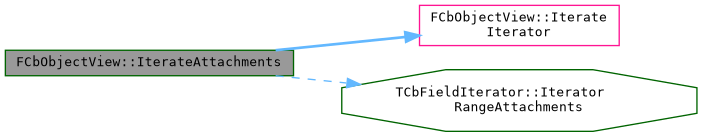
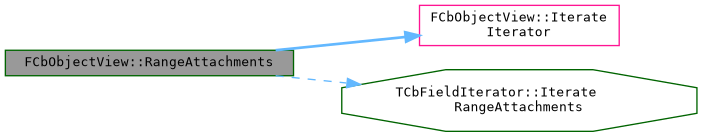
node "FCbObjectView::IterateAttachments": label "FCbObjectView::IterateAttachments" -> "FCbObjectView::RangeAttachments"
node "TCbFieldIterator::Iterator RangeAttachments": label "TCbFieldIterator::Iterator RangeAttachments" -> "TCbFieldIterator::Iterate RangeAttachments"
